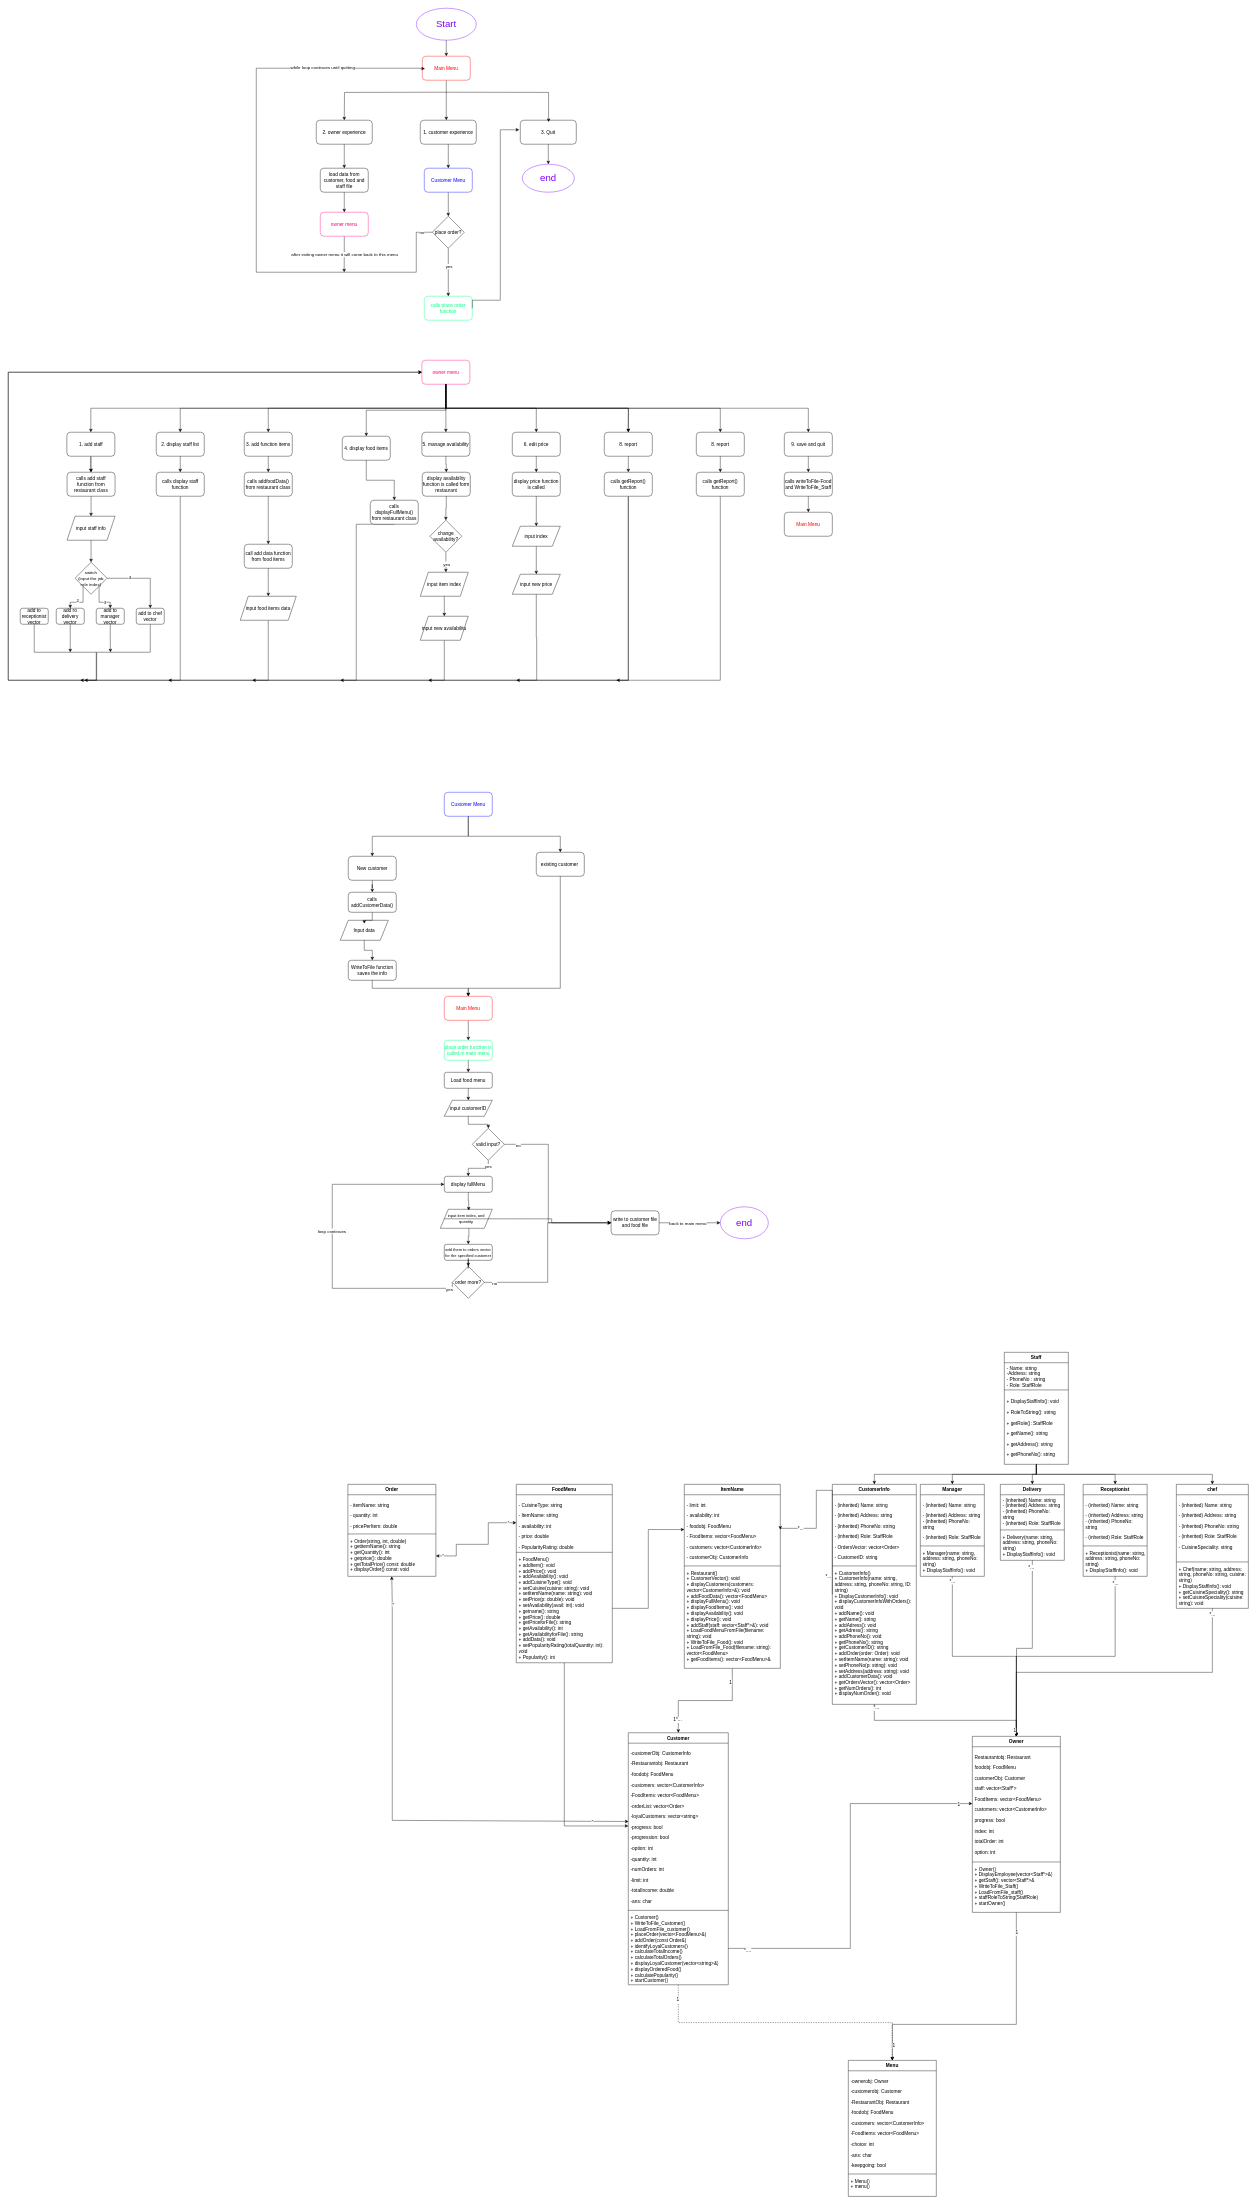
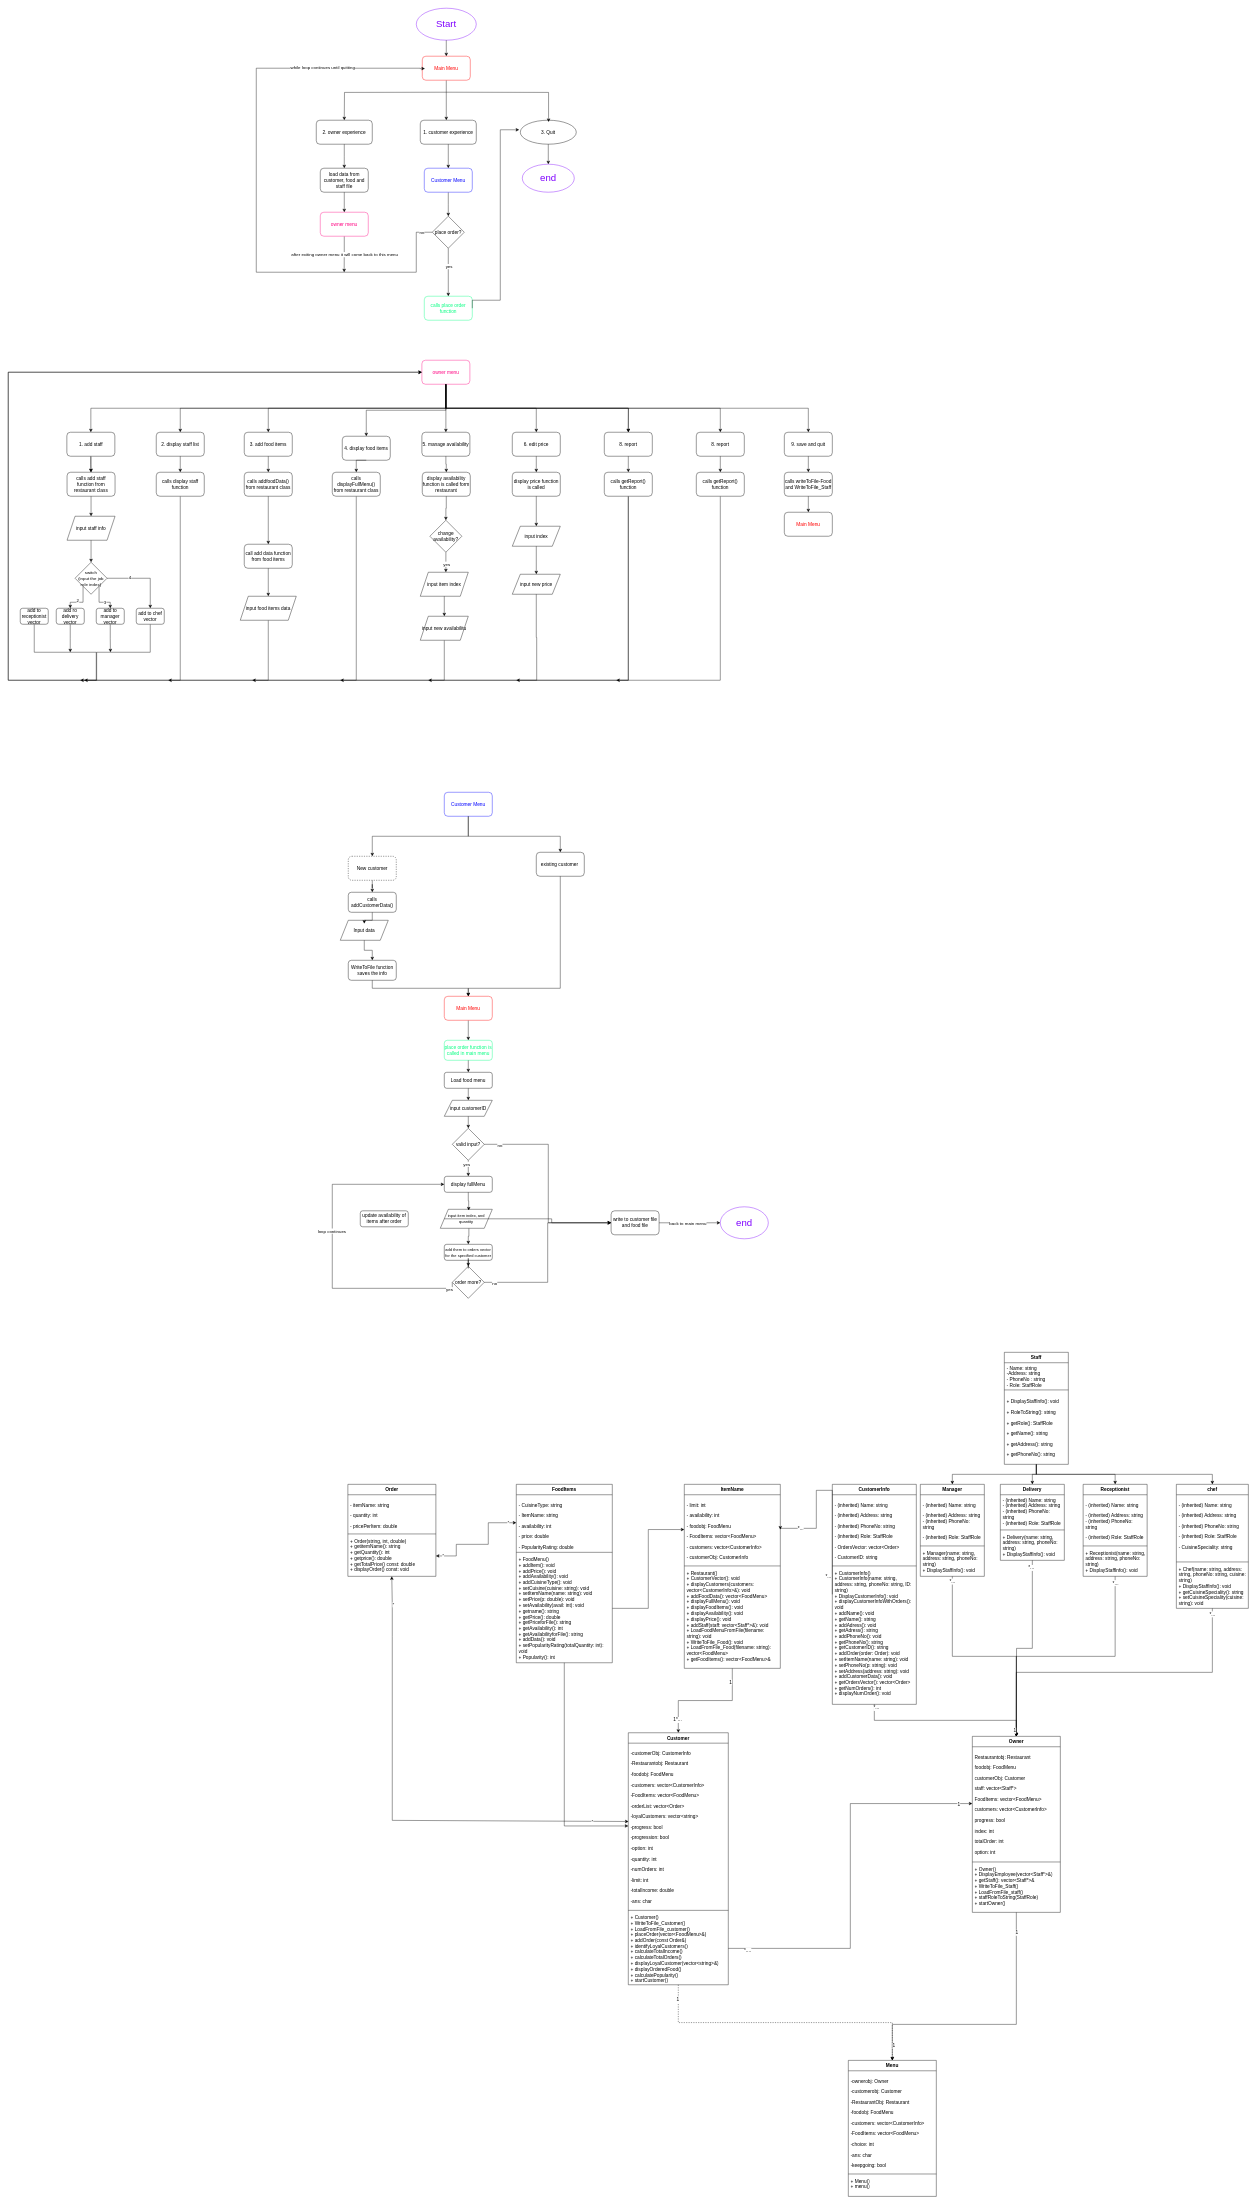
node "3. Quit": shape rounded rectangle -> ellipse
node "3. add function items": label "3. add function items" -> "3. add food items"
node "calls displayFullMenu() from restaurant class": moved (394, 512) -> (356, 484)
node "New customer": style solid -> dashed
node "valid input?": moved (488, 1144) -> (468, 1144)
node "update availability of items after order": added
edge "Staff" -> "CustomerInfo": removed
node "FoodMenu": label "FoodMenu" -> "FoodItems"
